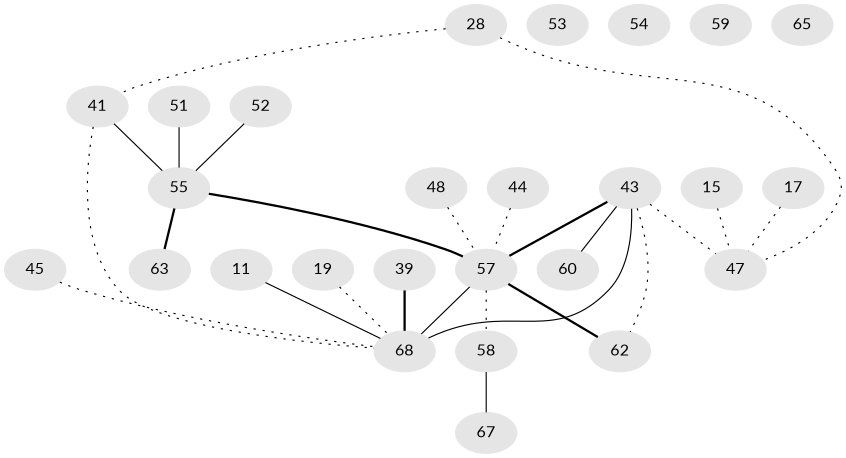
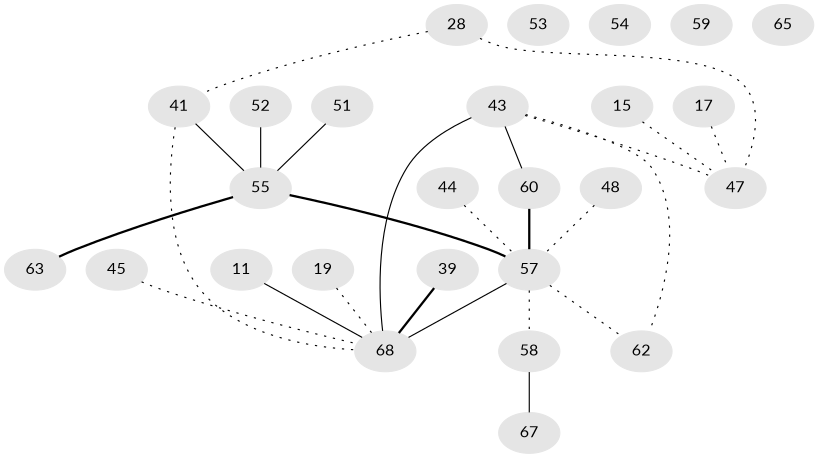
edge "43" -- "57": now "60" -- "57"
edge "57" -- "62": style bold -> dotted
